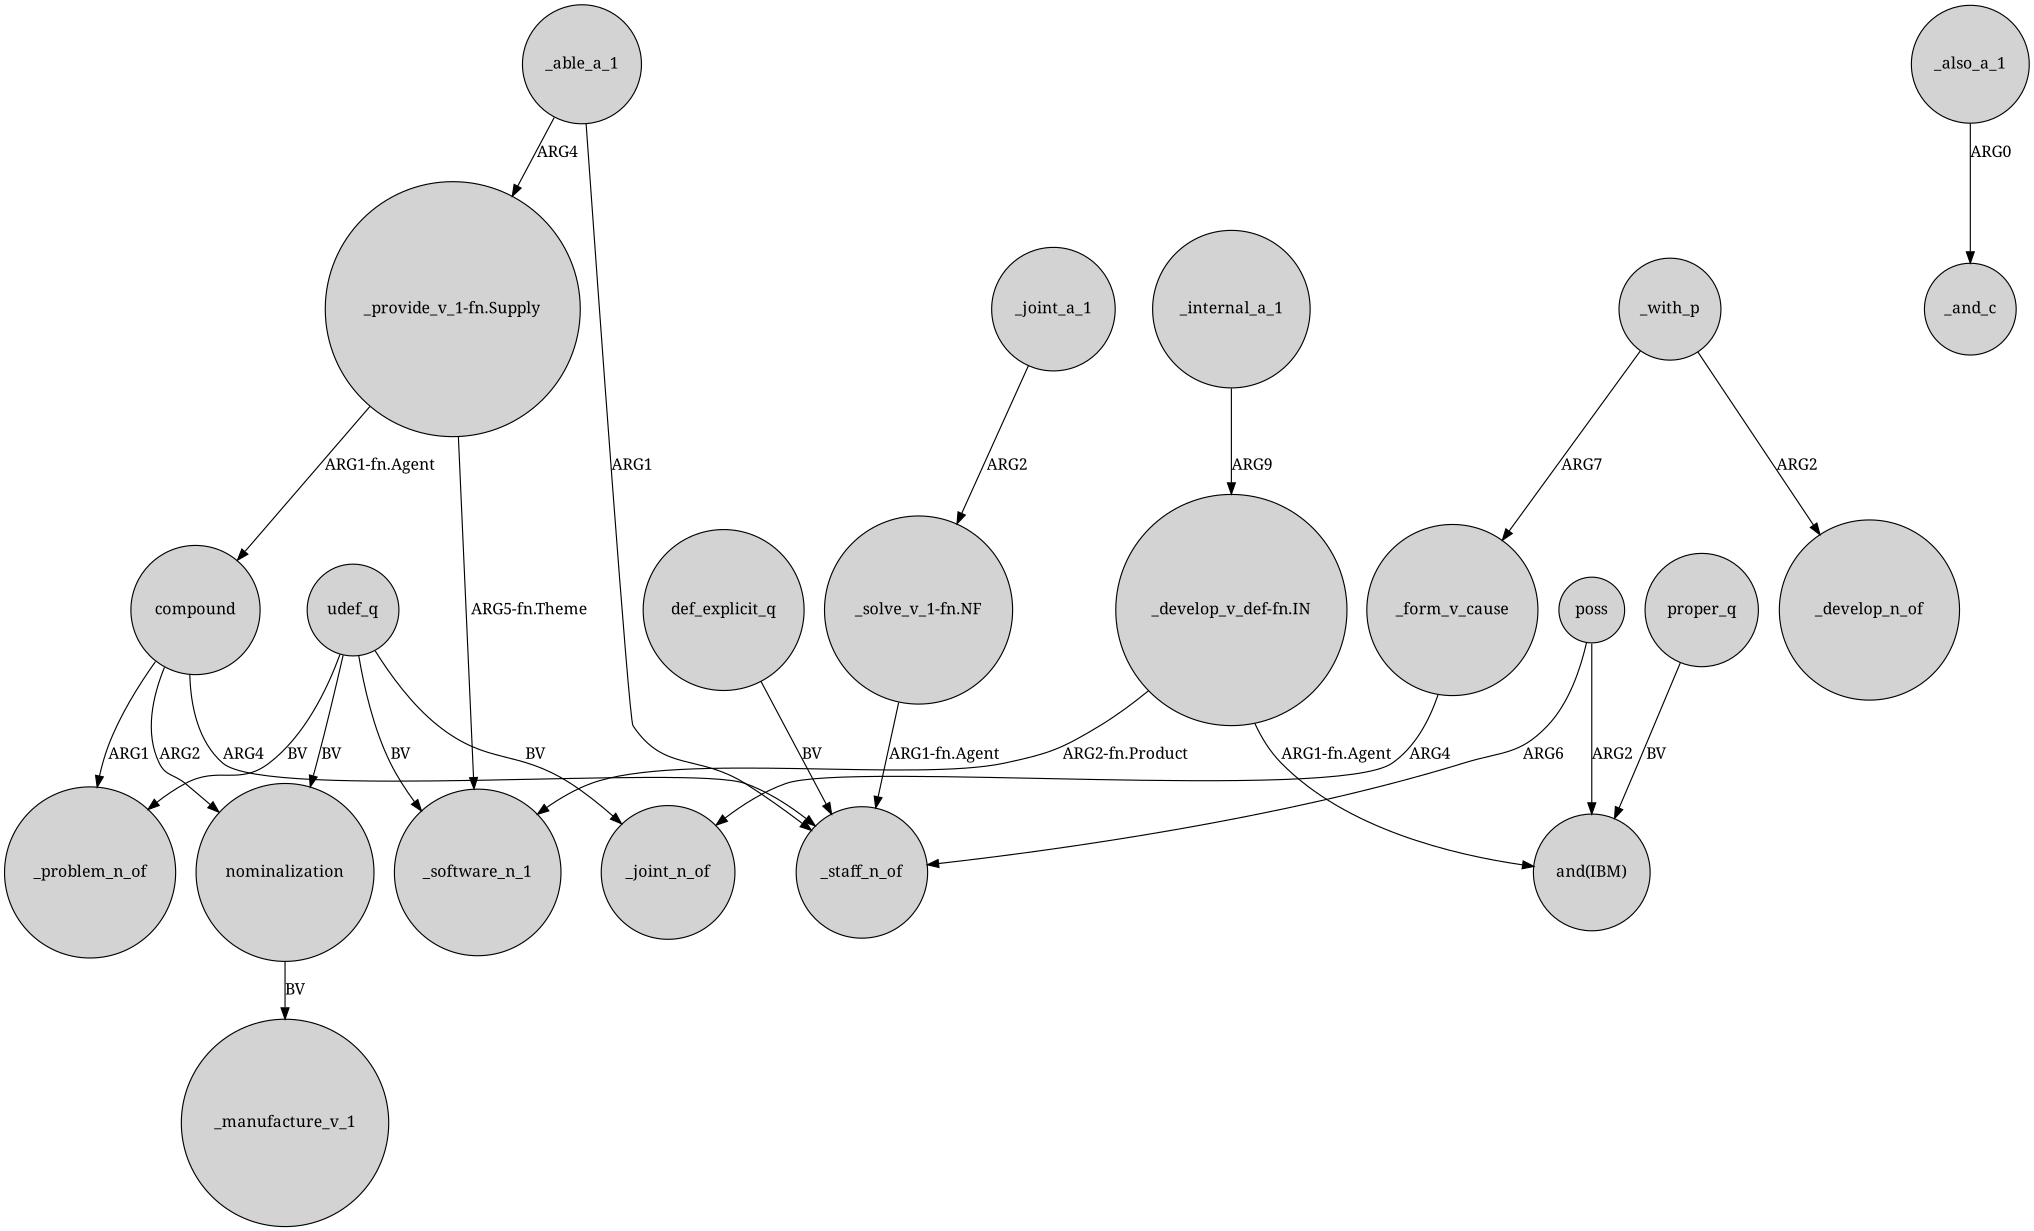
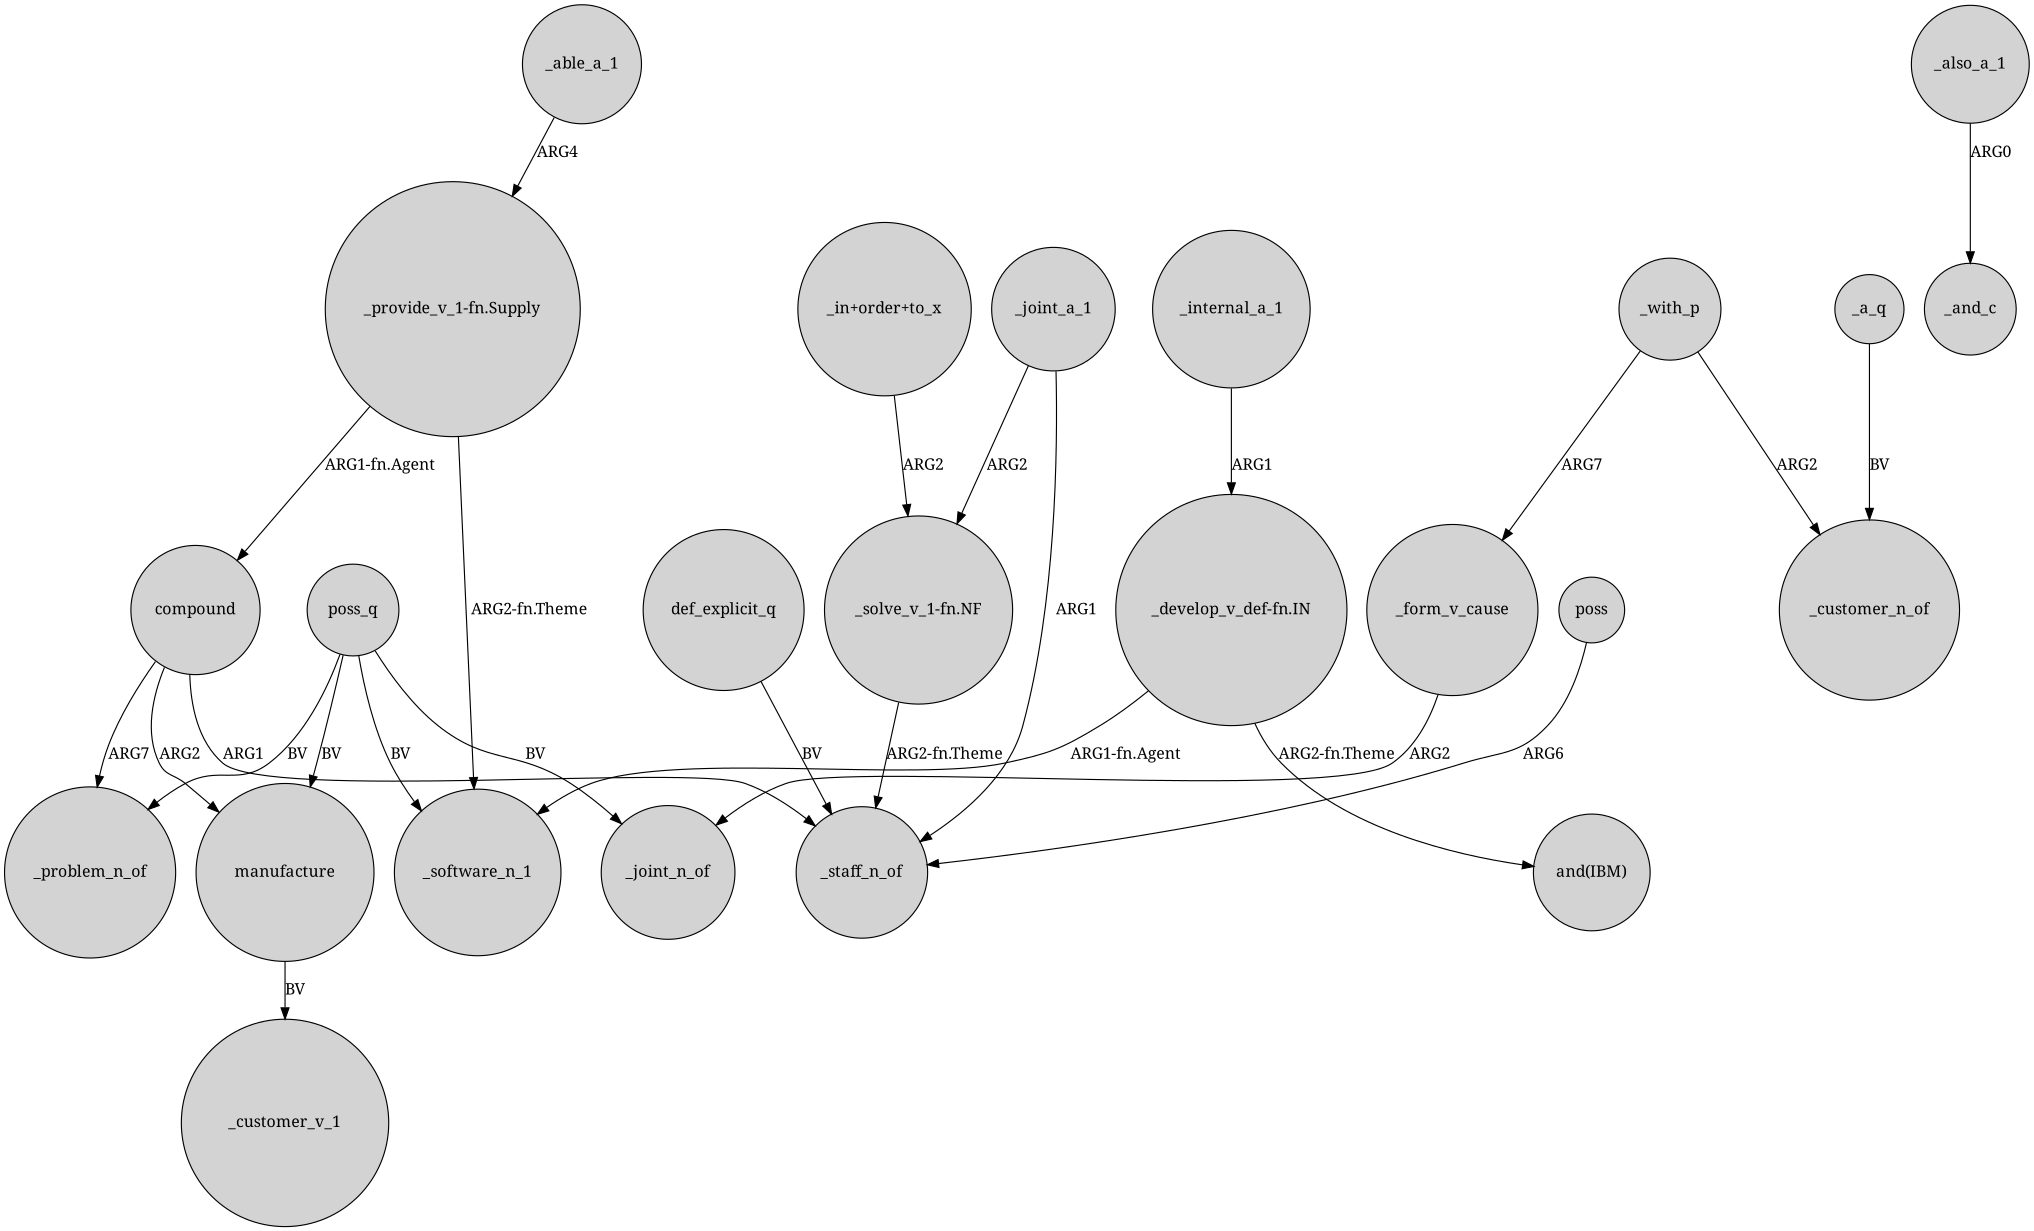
node "_in+order+to_x": added
node "_a_q": added
edge "_internal_a_1" -> "_develop_v_def-fn.IN": label "ARG9" -> "ARG1"
edge "_able_a_1" -> "_staff_n_of": now "_joint_a_1" -> "_staff_n_of"
node "udef_q": label "udef_q" -> "poss_q"
edge "_provide_v_1-fn.Supply" -> "_software_n_1": label "ARG5-fn.Theme" -> "ARG2-fn.Theme"
node "proper_q": removed
node "_develop_n_of": label "_develop_n_of" -> "_customer_n_of"
edge "poss" -> "and(IBM)": removed, label "ARG2"
edge "compound" -> "_problem_n_of": label "ARG1" -> "ARG7"
edge "compound" -> "_staff_n_of": label "ARG4" -> "ARG1"
edge "_solve_v_1-fn.NF" -> "_staff_n_of": label "ARG1-fn.Agent" -> "ARG2-fn.Theme"
edge "_develop_v_def-fn.IN" -> "_software_n_1": label "ARG2-fn.Product" -> "ARG1-fn.Agent"
edge "_develop_v_def-fn.IN" -> "and(IBM)": label "ARG1-fn.Agent" -> "ARG2-fn.Theme"
edge "_form_v_cause" -> "_joint_n_of": label "ARG4" -> "ARG2"
node "nominalization": label "nominalization" -> "manufacture"
node "_manufacture_v_1": label "_manufacture_v_1" -> "_customer_v_1"
